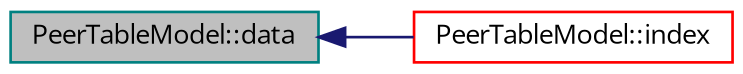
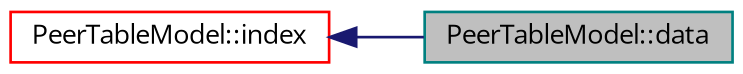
edge "PeerTableModel::index" -> "PeerTableModel::data": reversed
